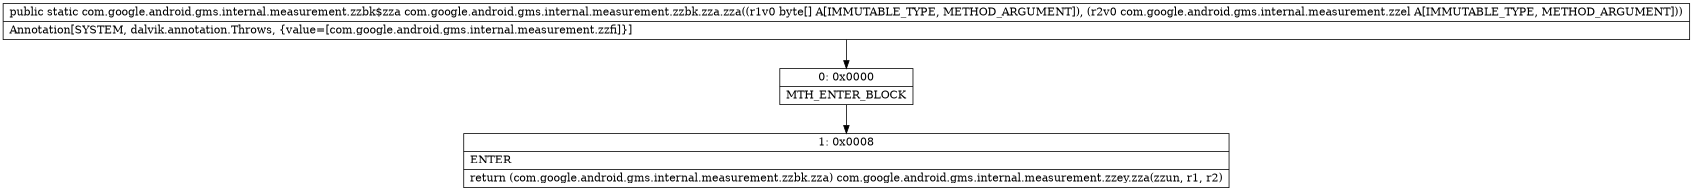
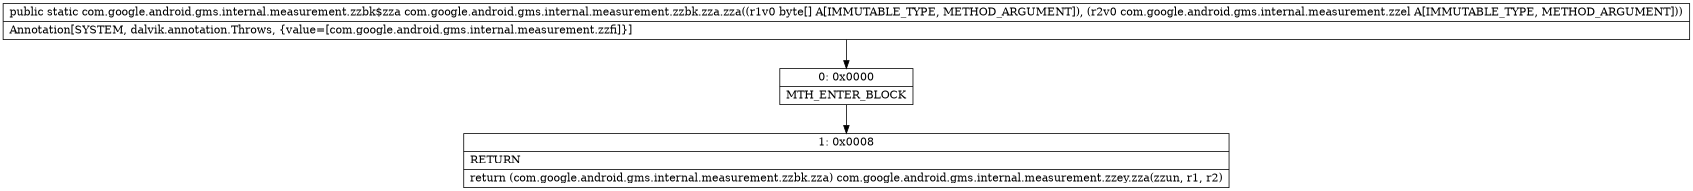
node "1: 0x0008": text "ENTER" -> "RETURN"
